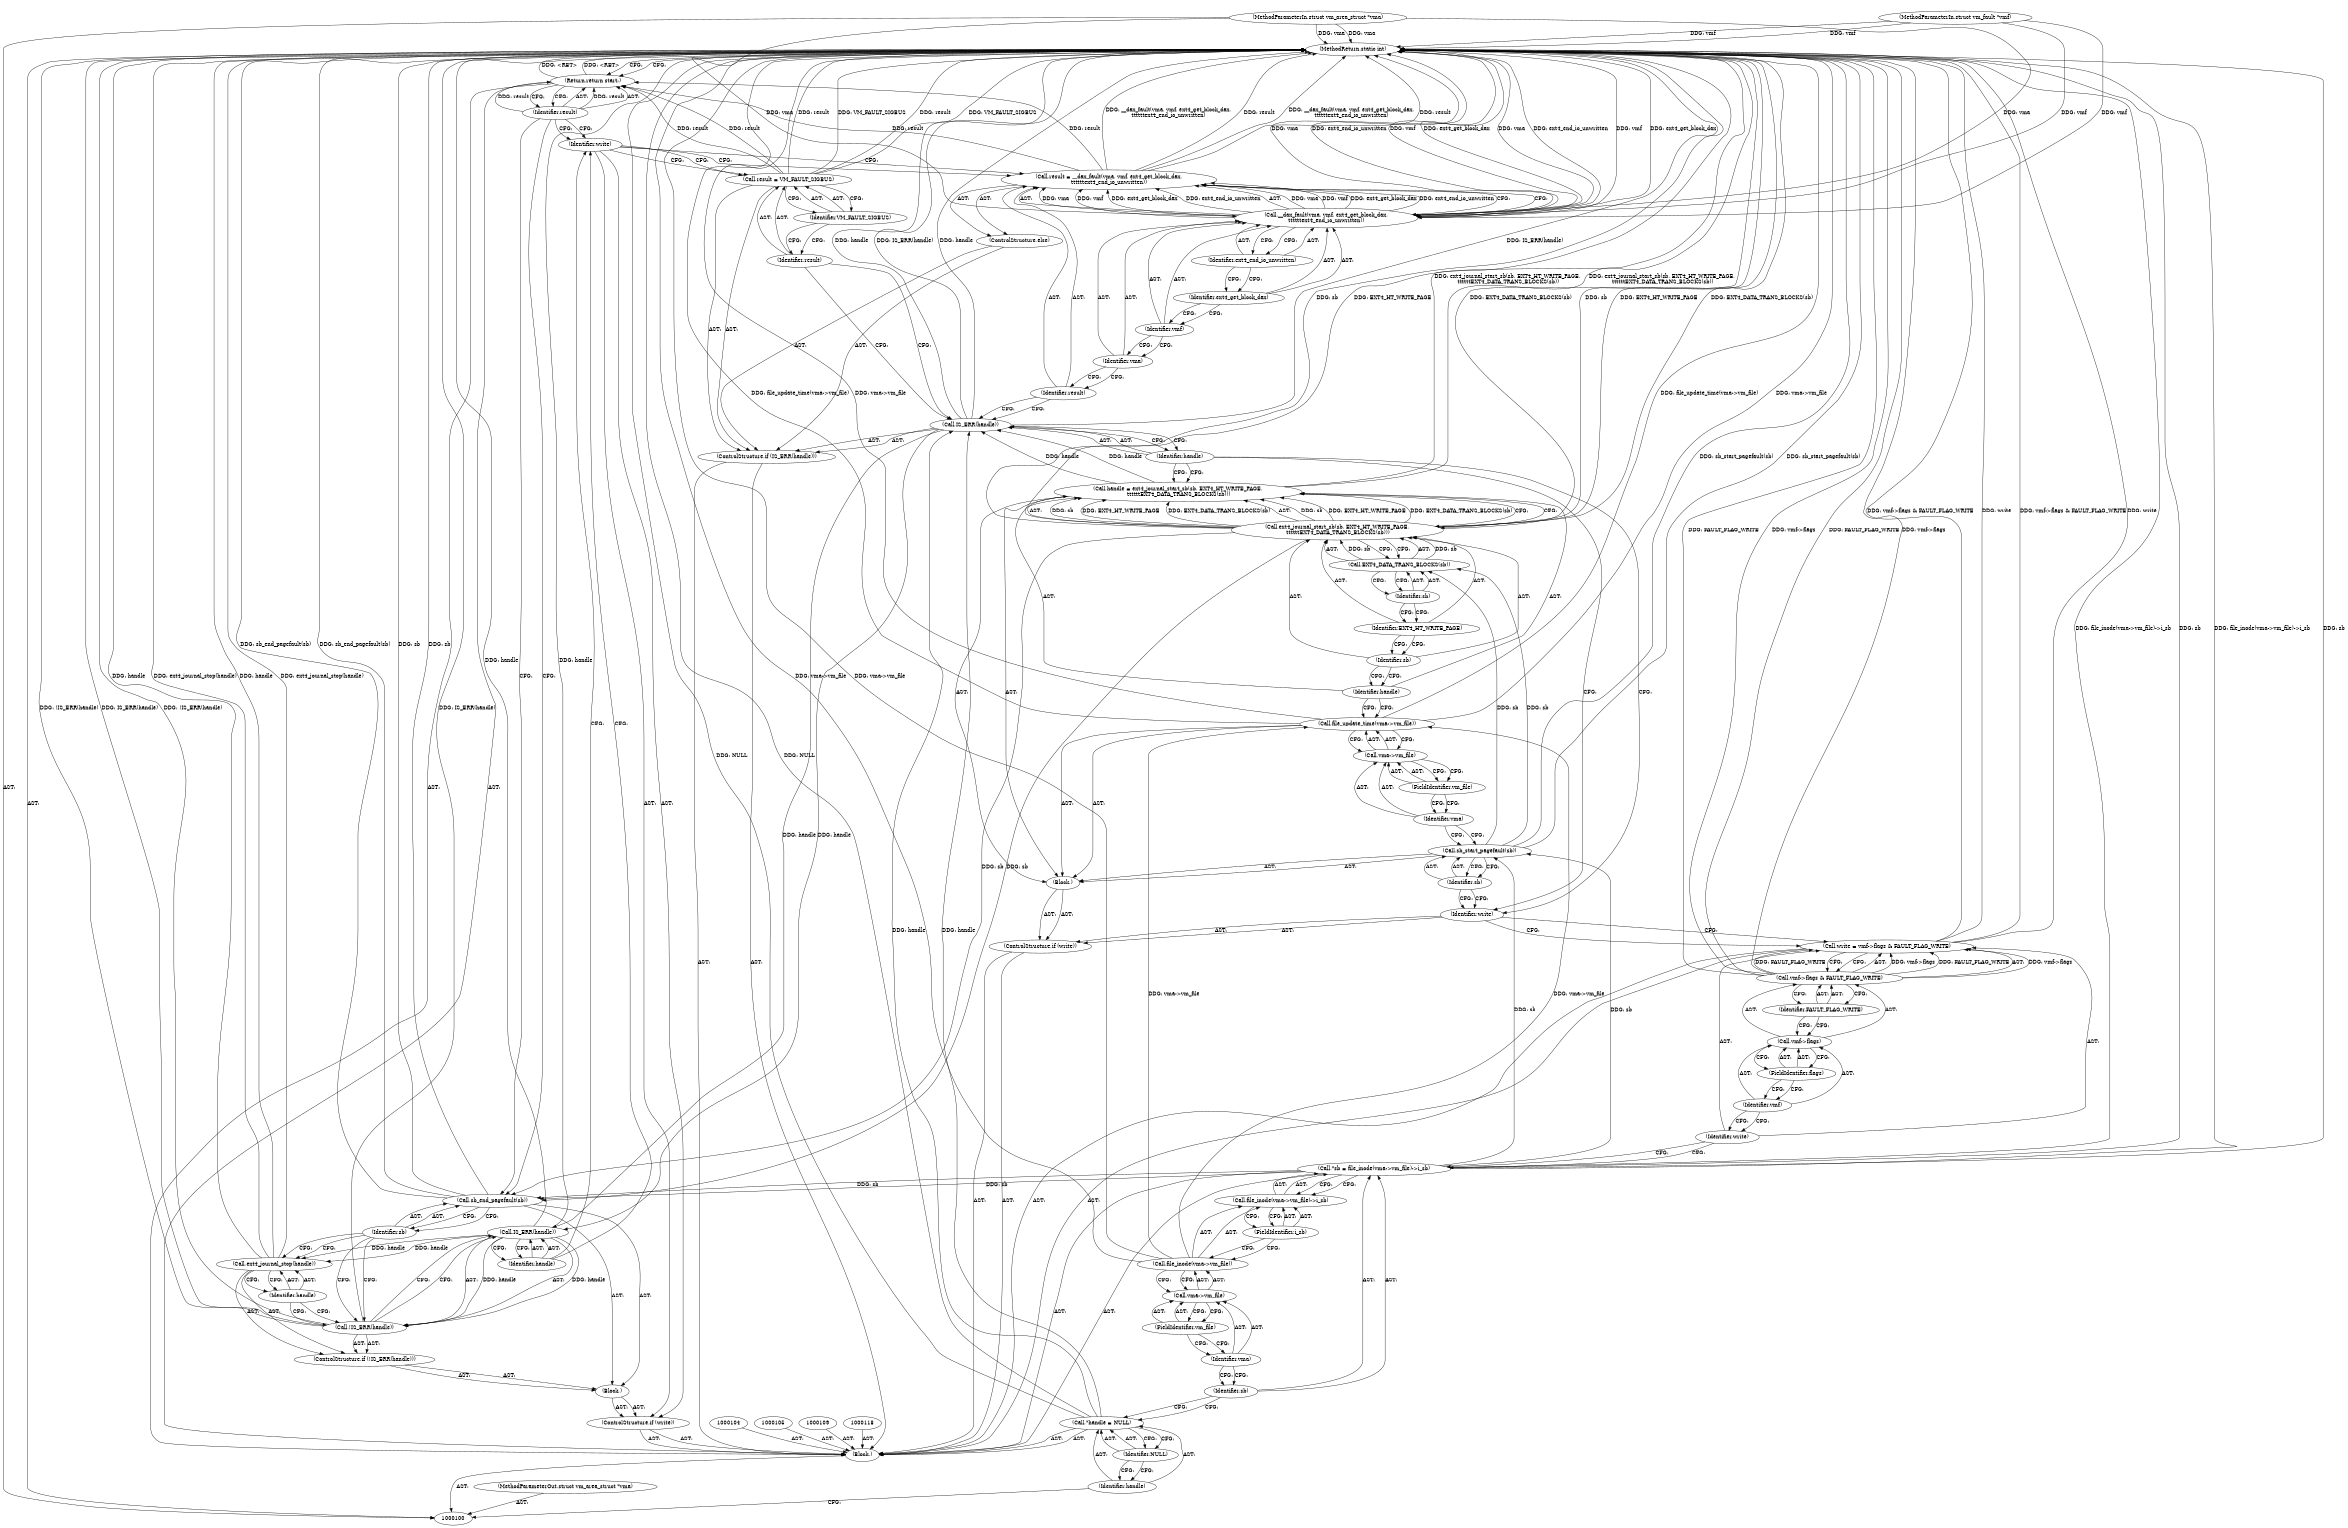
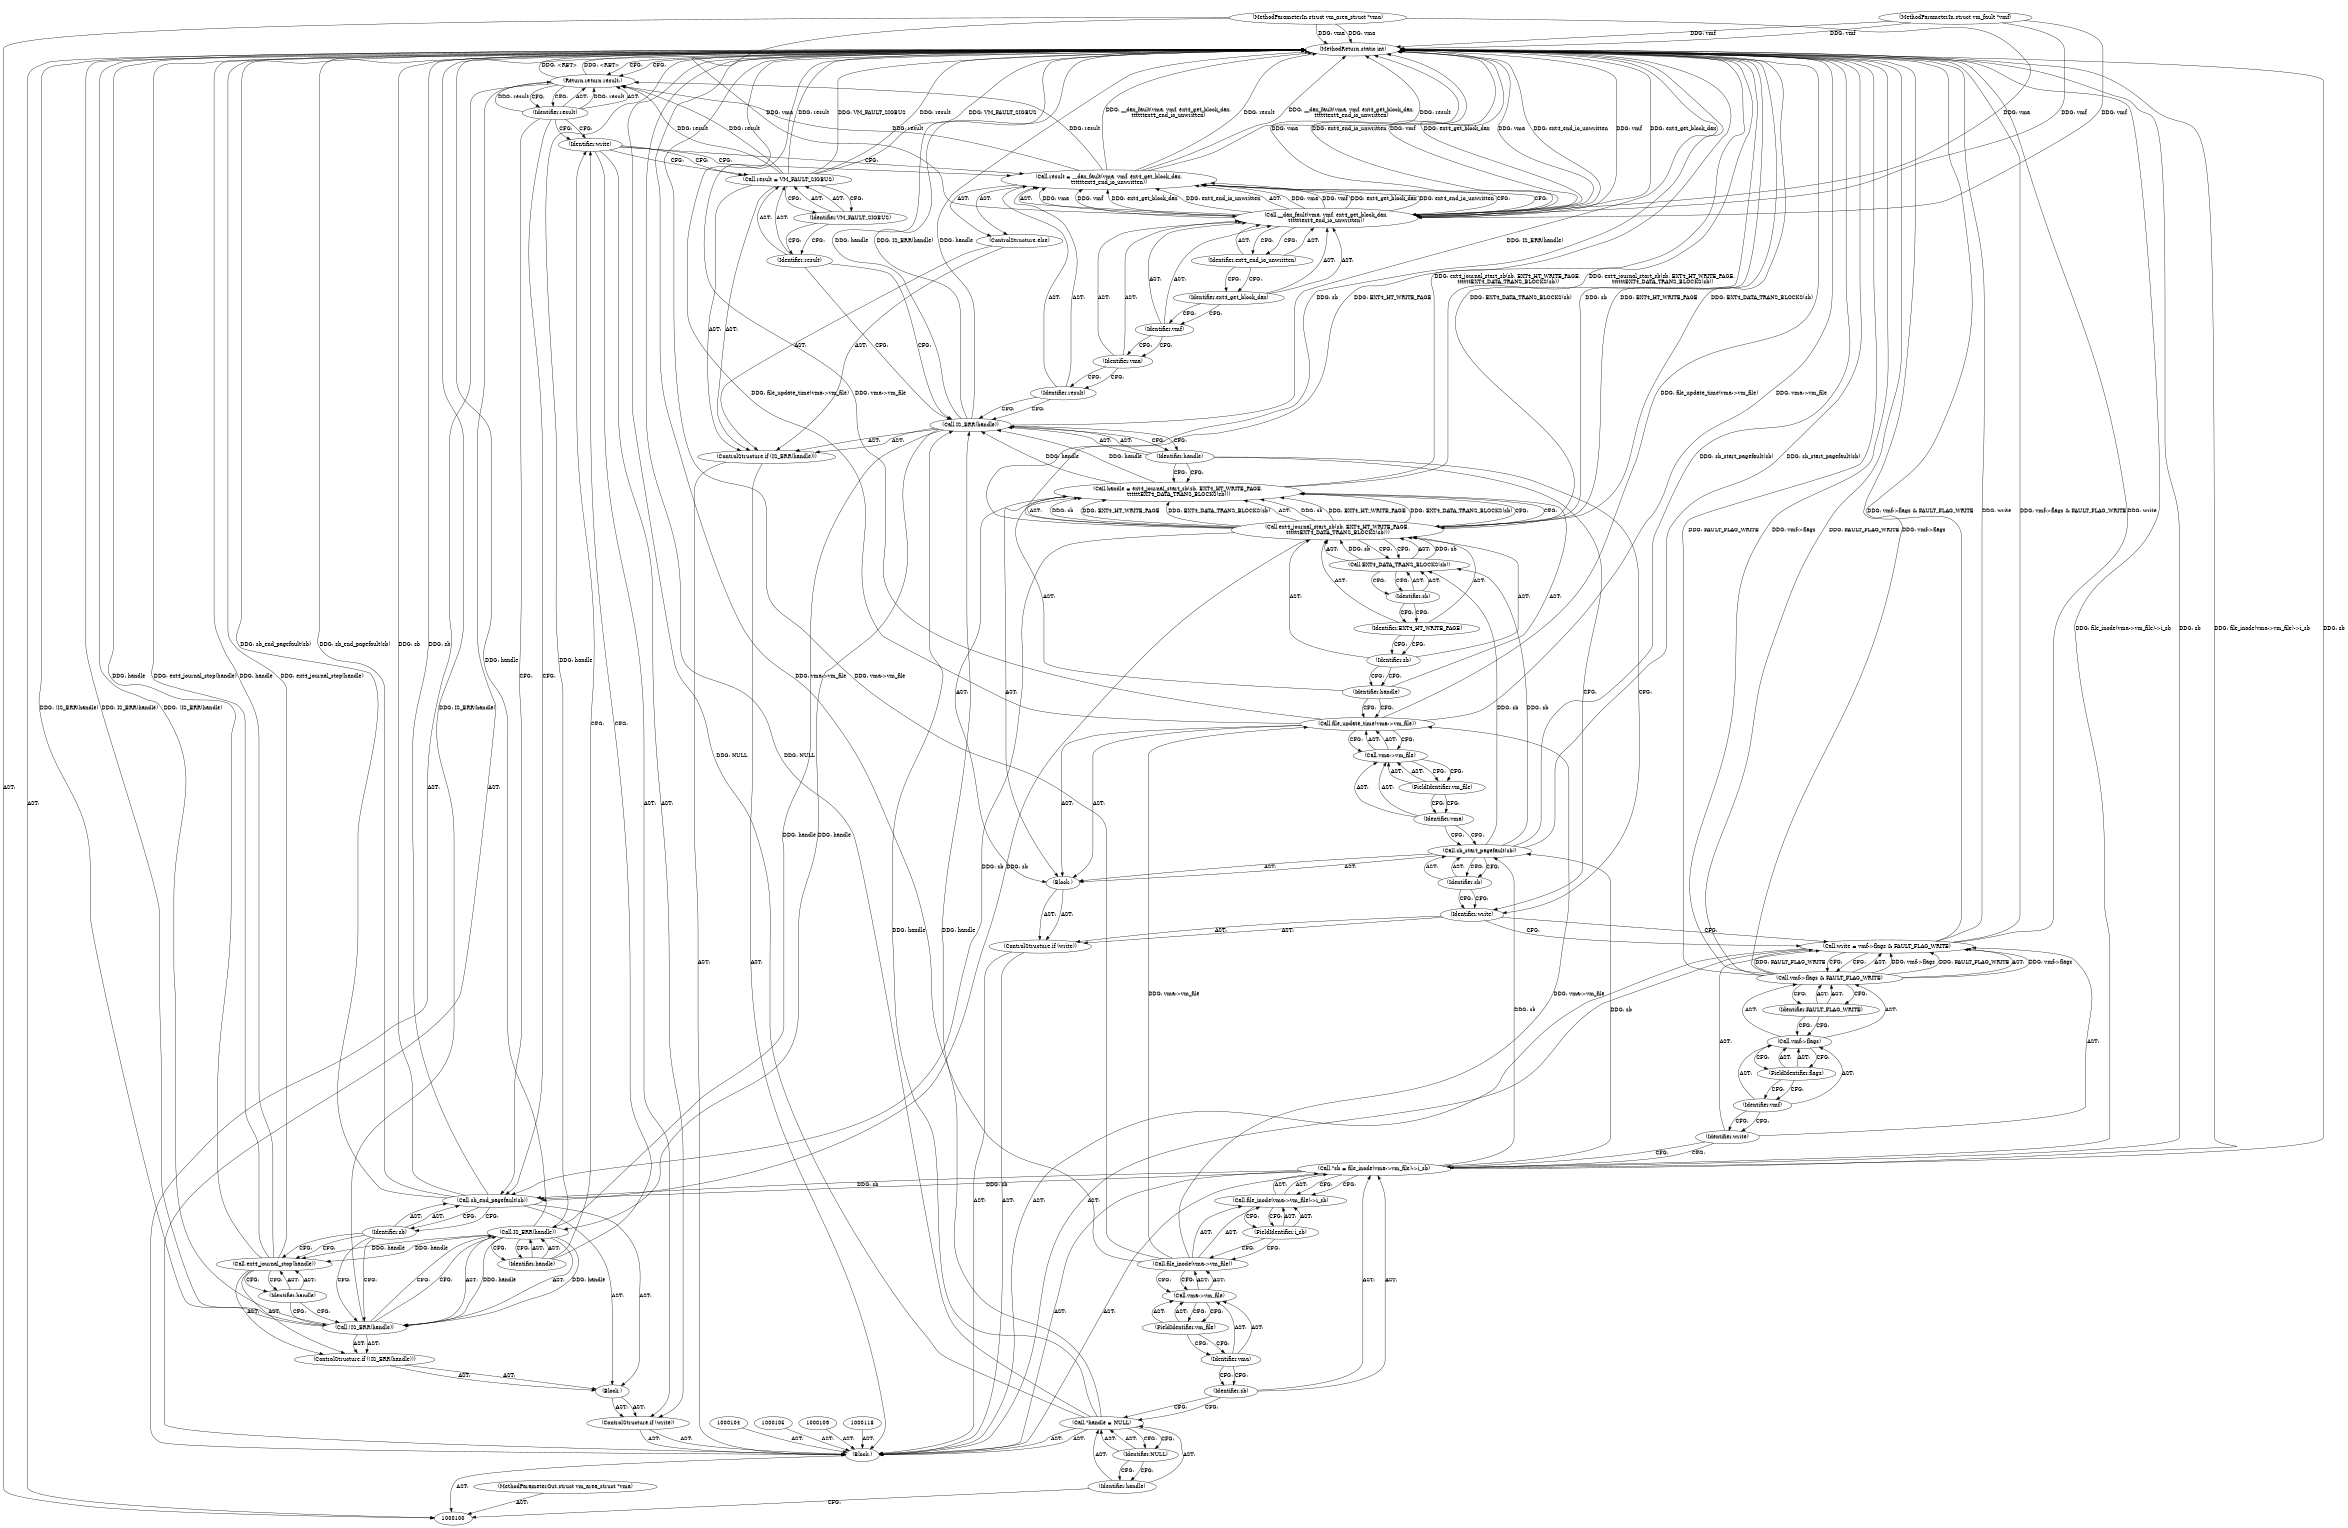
node "(Return,return start;)": label "(Return,return start;)" -> "(Return,return result;)"
